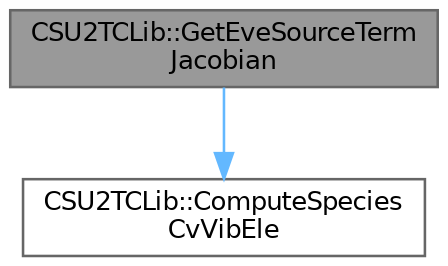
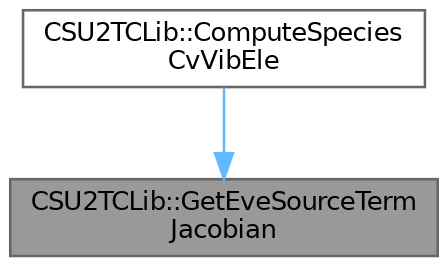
edge "CSU2TCLib::GetEveSourceTerm Jacobian" -> "CSU2TCLib::ComputeSpecies CvVibEle": reversed
